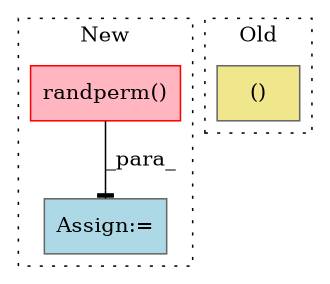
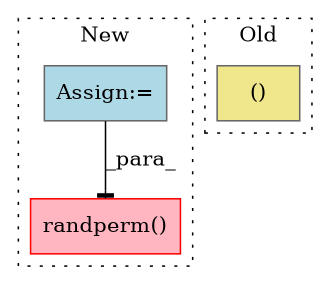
edge "randperm()" -> "Assign:=": reversed
